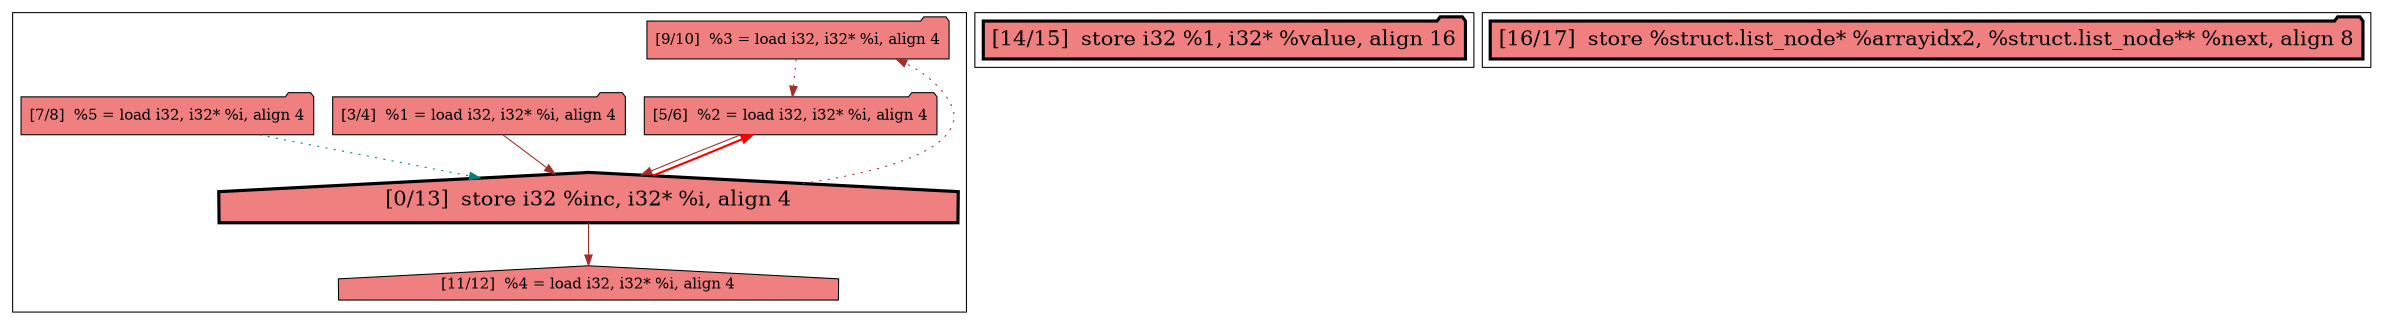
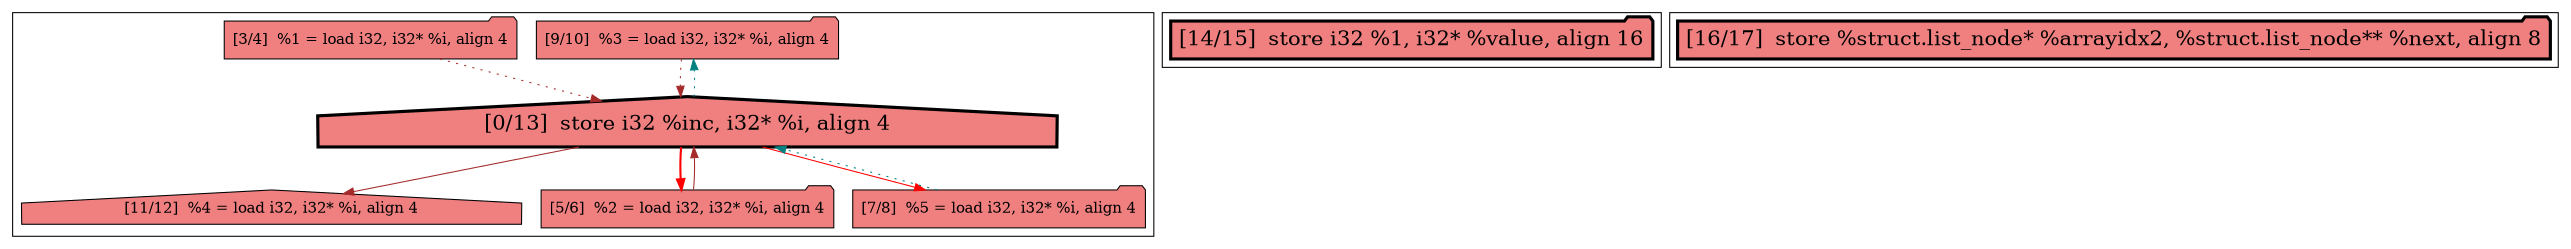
edge "[9/10]  %3 = load i32, i32* %i, align 4" -> "[5/6]  %2 = load i32, i32* %i, align 4": now "[9/10]  %3 = load i32, i32* %i, align 4" -> "[0/13]  store i32 %inc, i32* %i, align 4"
edge "[3/4]  %1 = load i32, i32* %i, align 4" -> "[0/13]  store i32 %inc, i32* %i, align 4": style solid -> dotted
edge "[0/13]  store i32 %inc, i32* %i, align 4" -> "[9/10]  %3 = load i32, i32* %i, align 4": color brown -> teal
edge "[0/13]  store i32 %inc, i32* %i, align 4" -> "[7/8]  %5 = load i32, i32* %i, align 4": added
